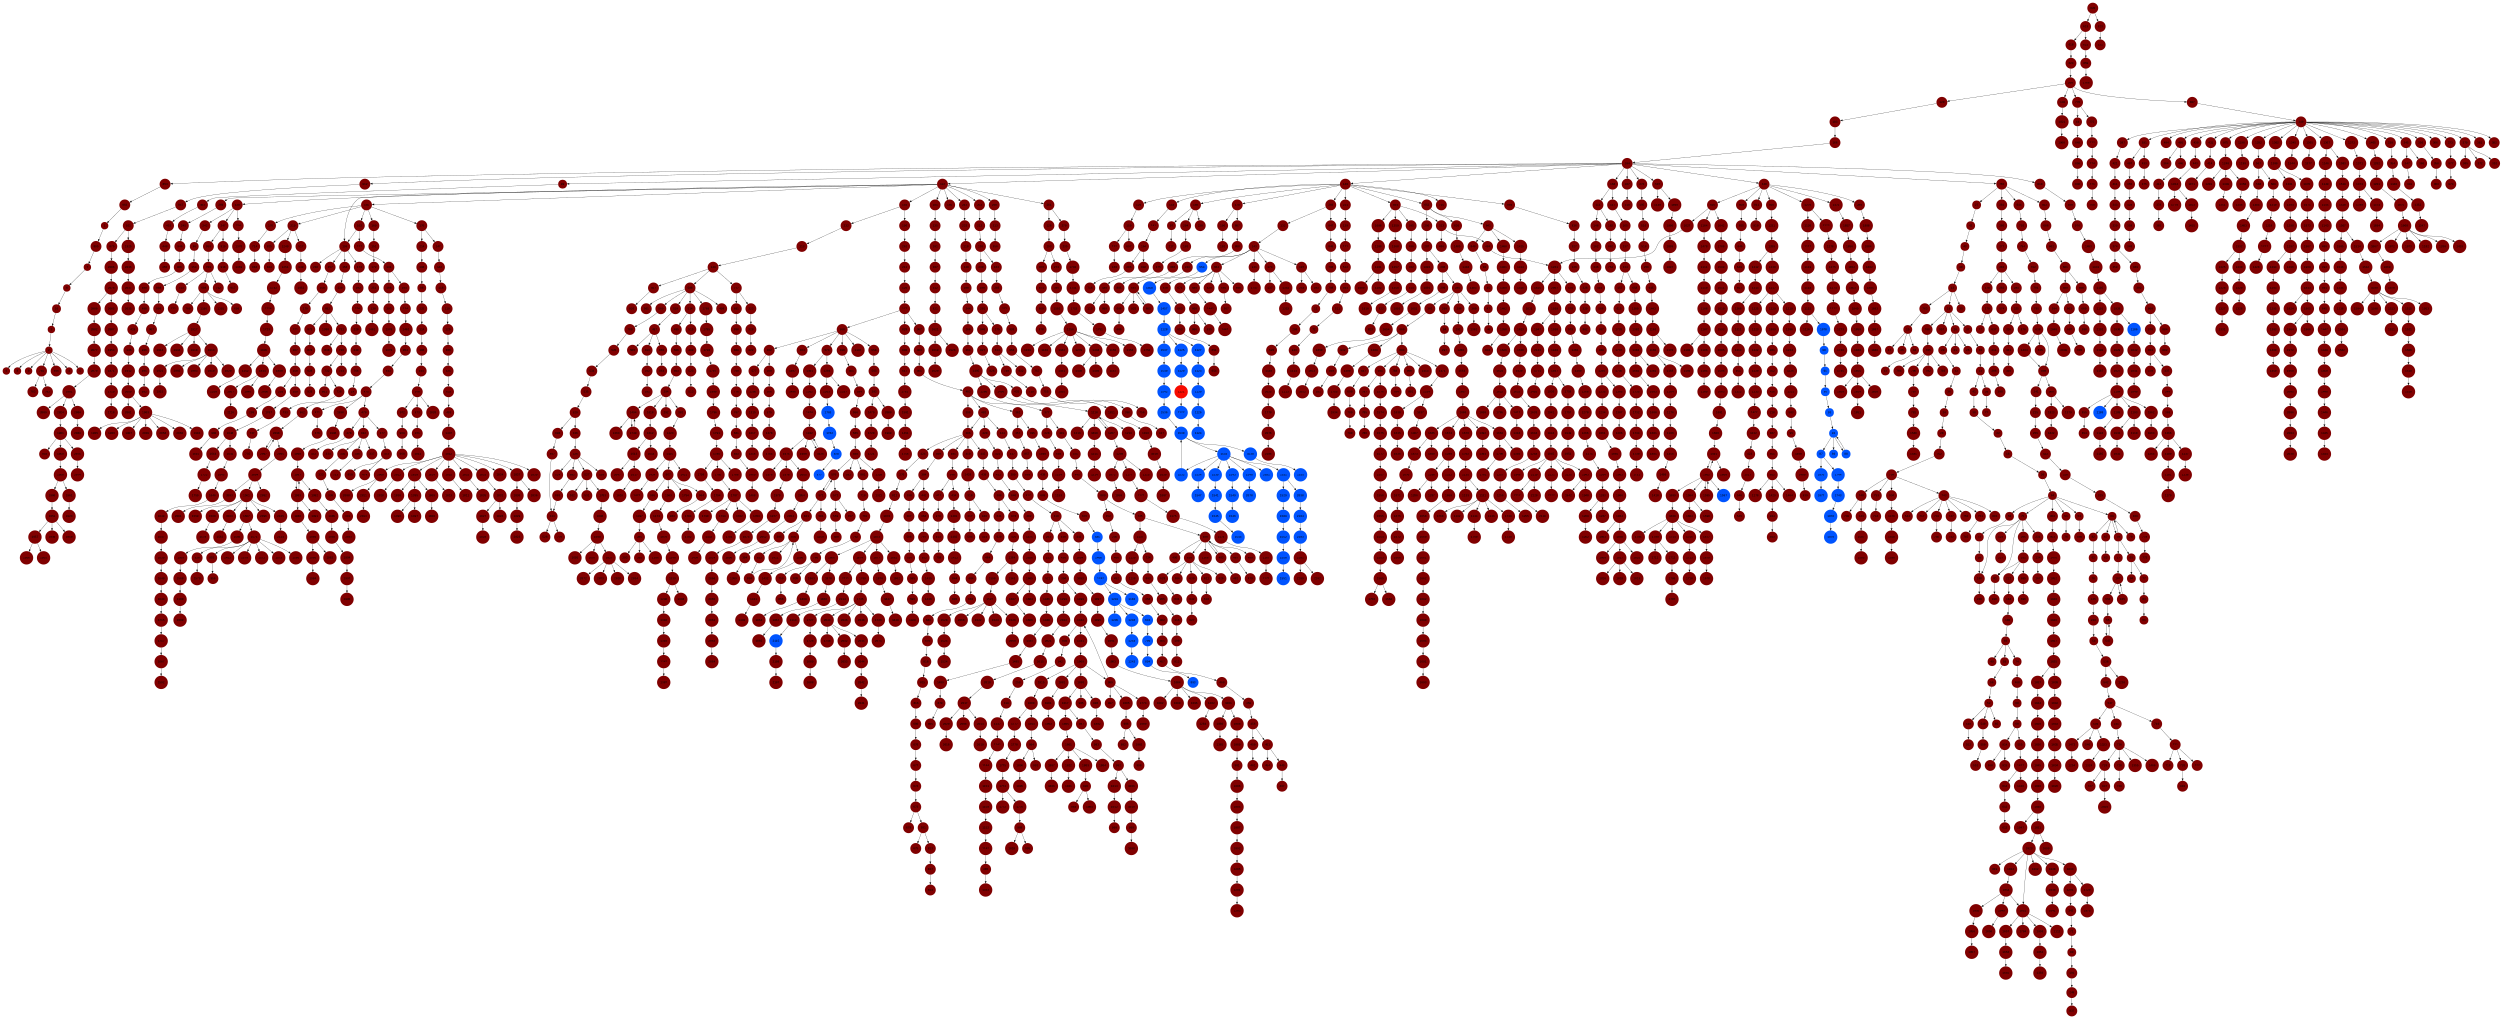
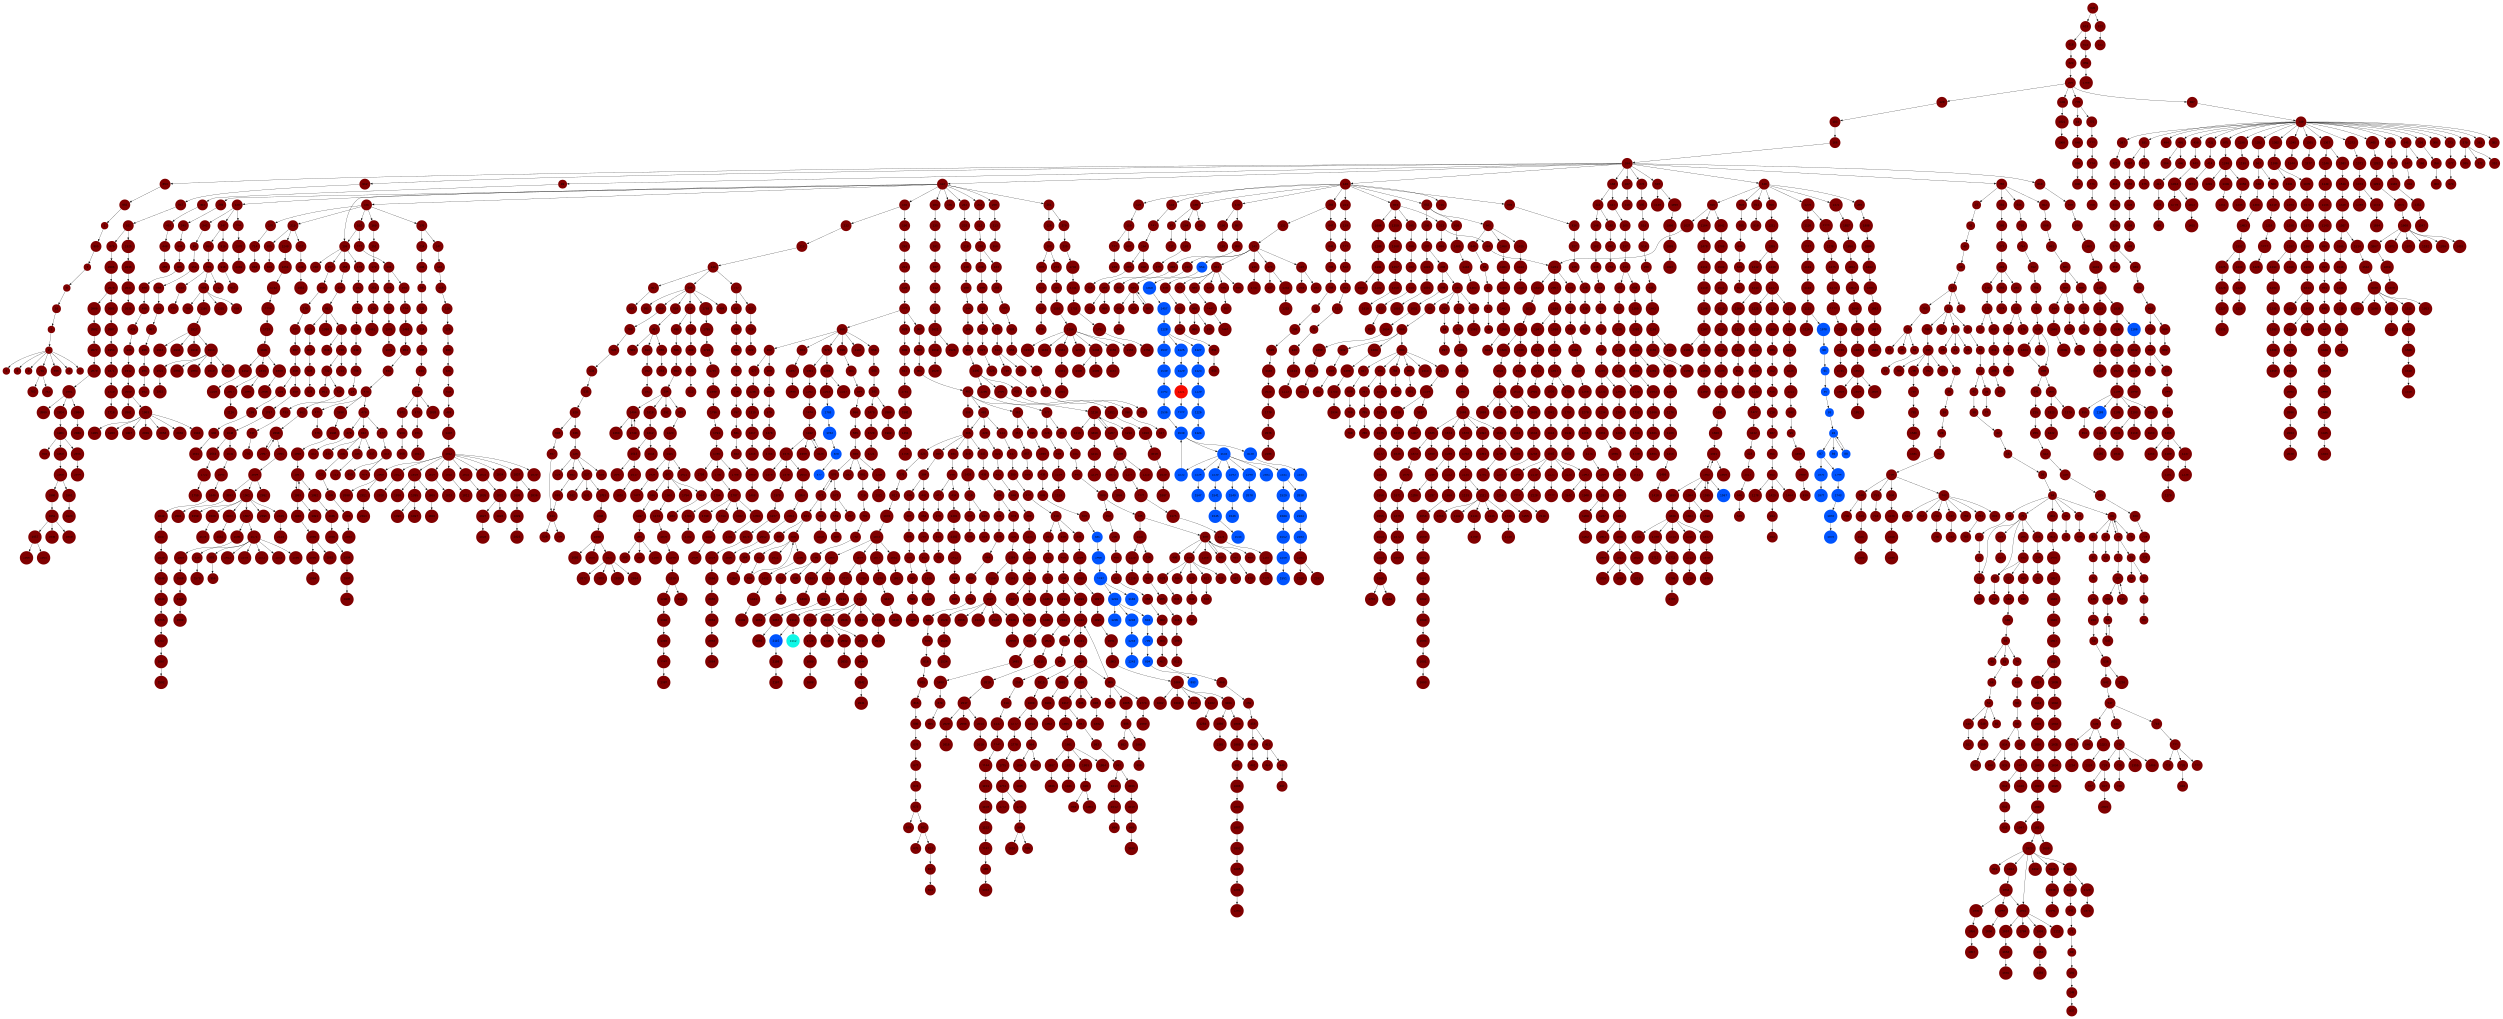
node "2112": added
